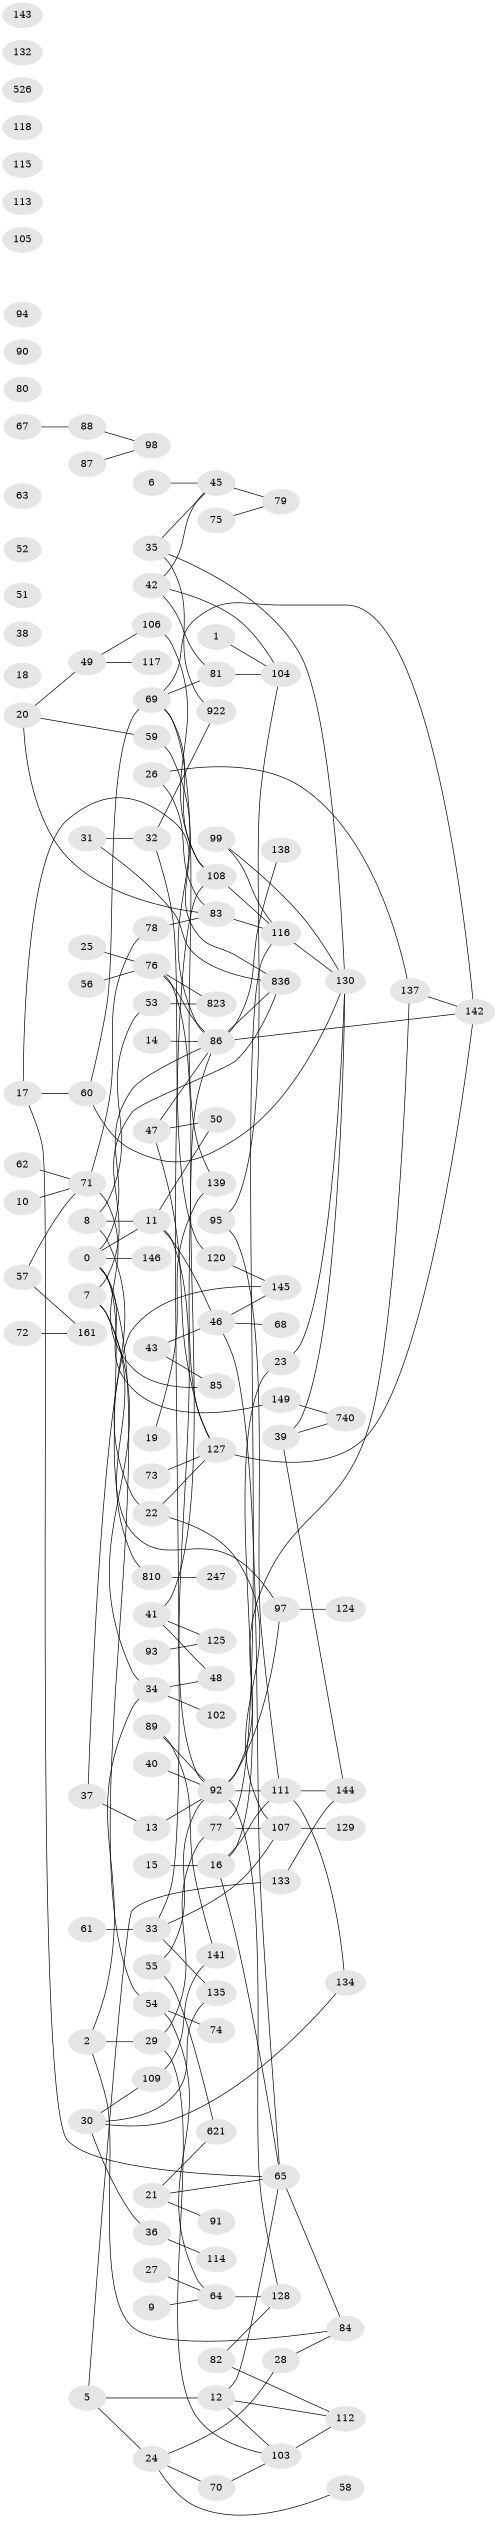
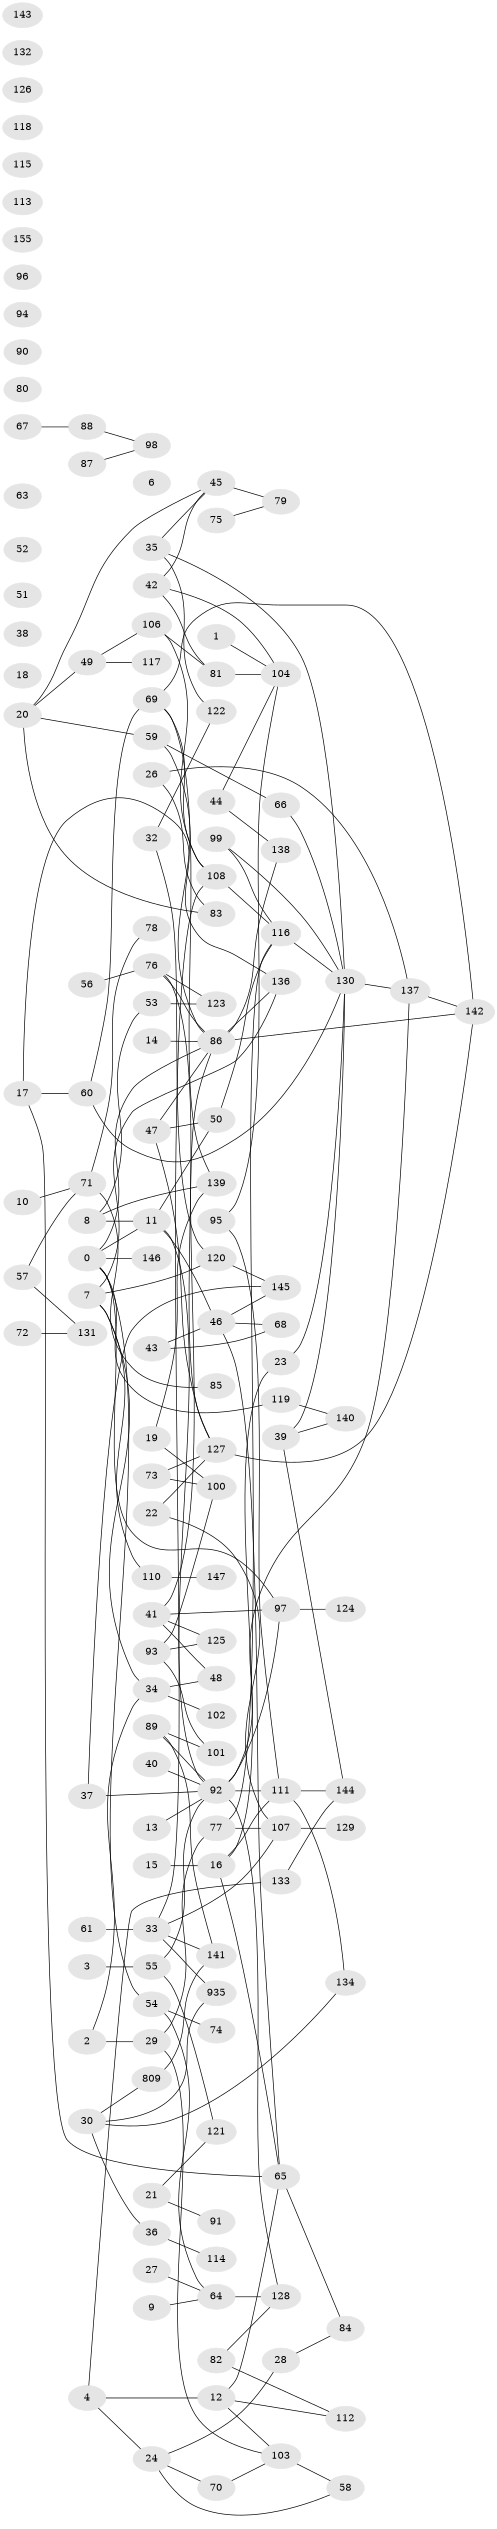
node "526": label "526" -> "126"
node "105": label "105" -> "155"
node "96": added
edge "6" -- "45": now "20" -- "45"
edge "81" -- "69": now "81" -- "106"
node "922": label "922" -> "122"
node "44": added
node "66": added
node "31": removed
edge "83" -- "78": removed
edge "83" -- "116": now "50" -- "116"
node "25": removed
node "836": label "836" -> "136"
edge "130" -- "137": added
node "823": label "823" -> "123"
node "62": removed
edge "120" -- "7": added
edge "8" -- "22": now "8" -- "139"
node "161": label "161" -> "131"
edge "43" -- "85": now "43" -- "68"
node "149": label "149" -> "119"
node "740": label "740" -> "140"
node "100": added
node "810": label "810" -> "110"
node "247": label "247" -> "147"
edge "97" -- "41": added
node "101": added
edge "37" -- "13": now "37" -- "92"
edge "33" -- "141": added
node "3": added
node "135": label "135" -> "935"
node "109": label "109" -> "809"
node "621": label "621" -> "121"
edge "65" -- "21": removed
edge "2" -- "84": removed
node "5": label "5" -> "4"
edge "112" -- "103": now "58" -- "103"
